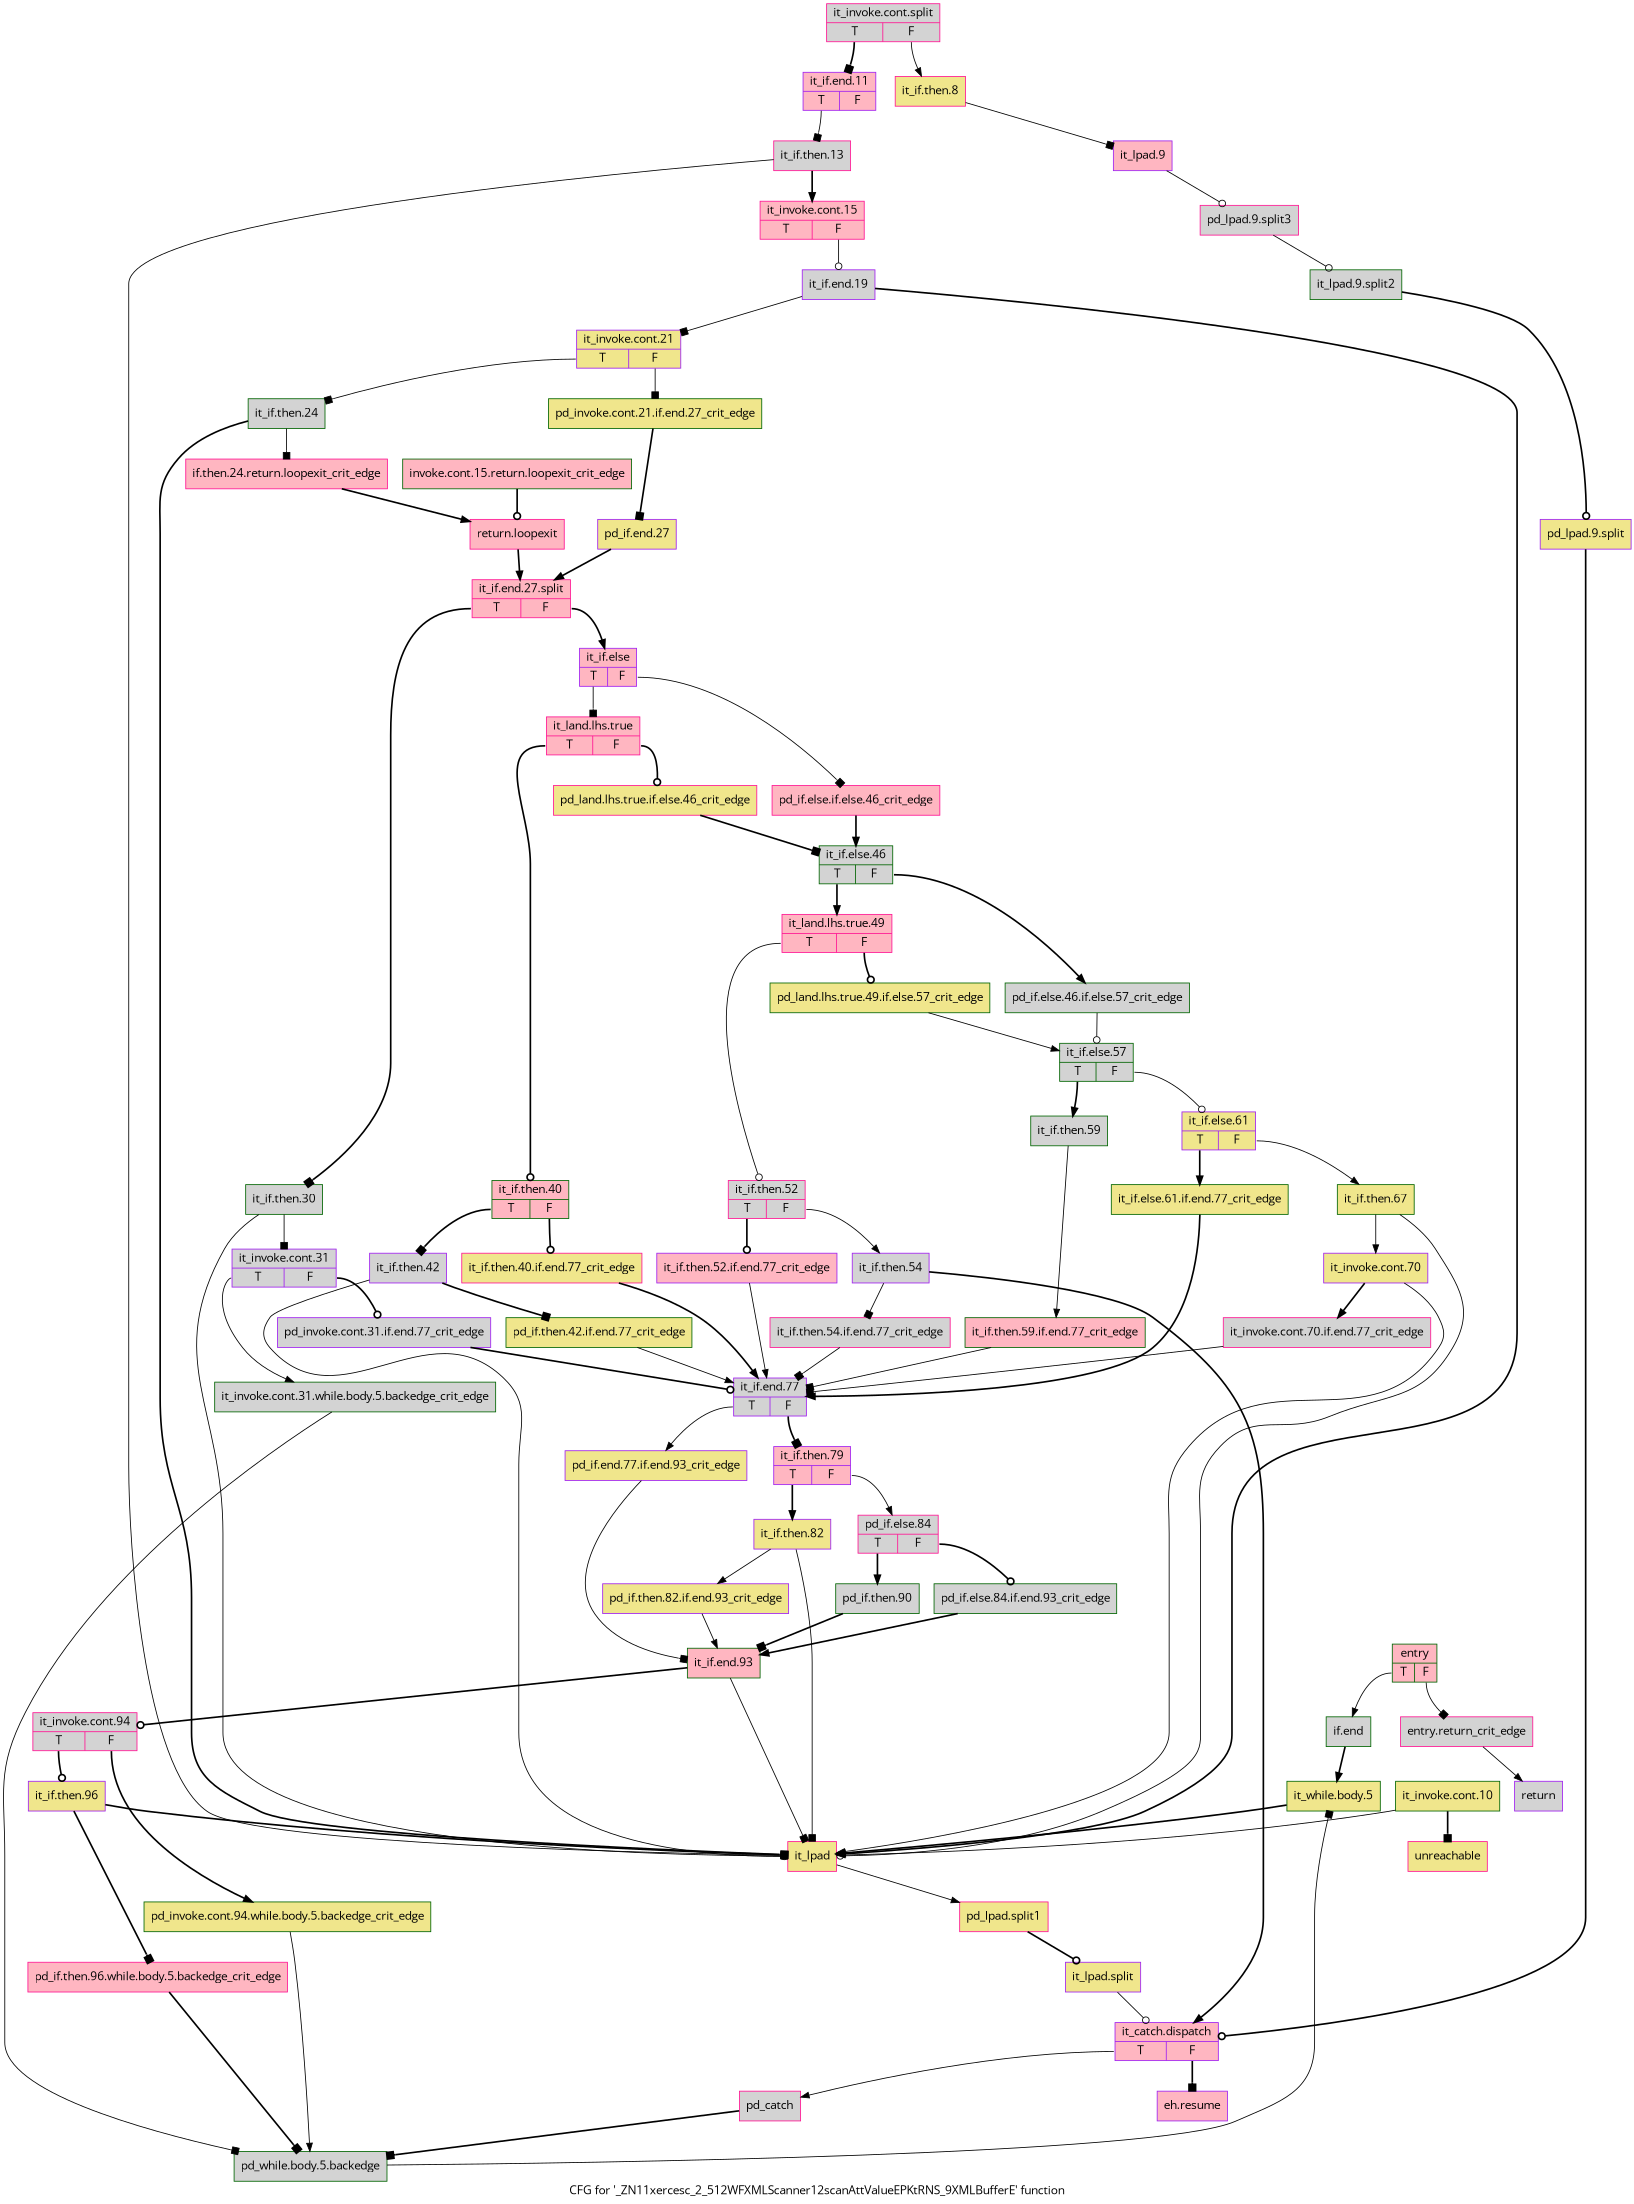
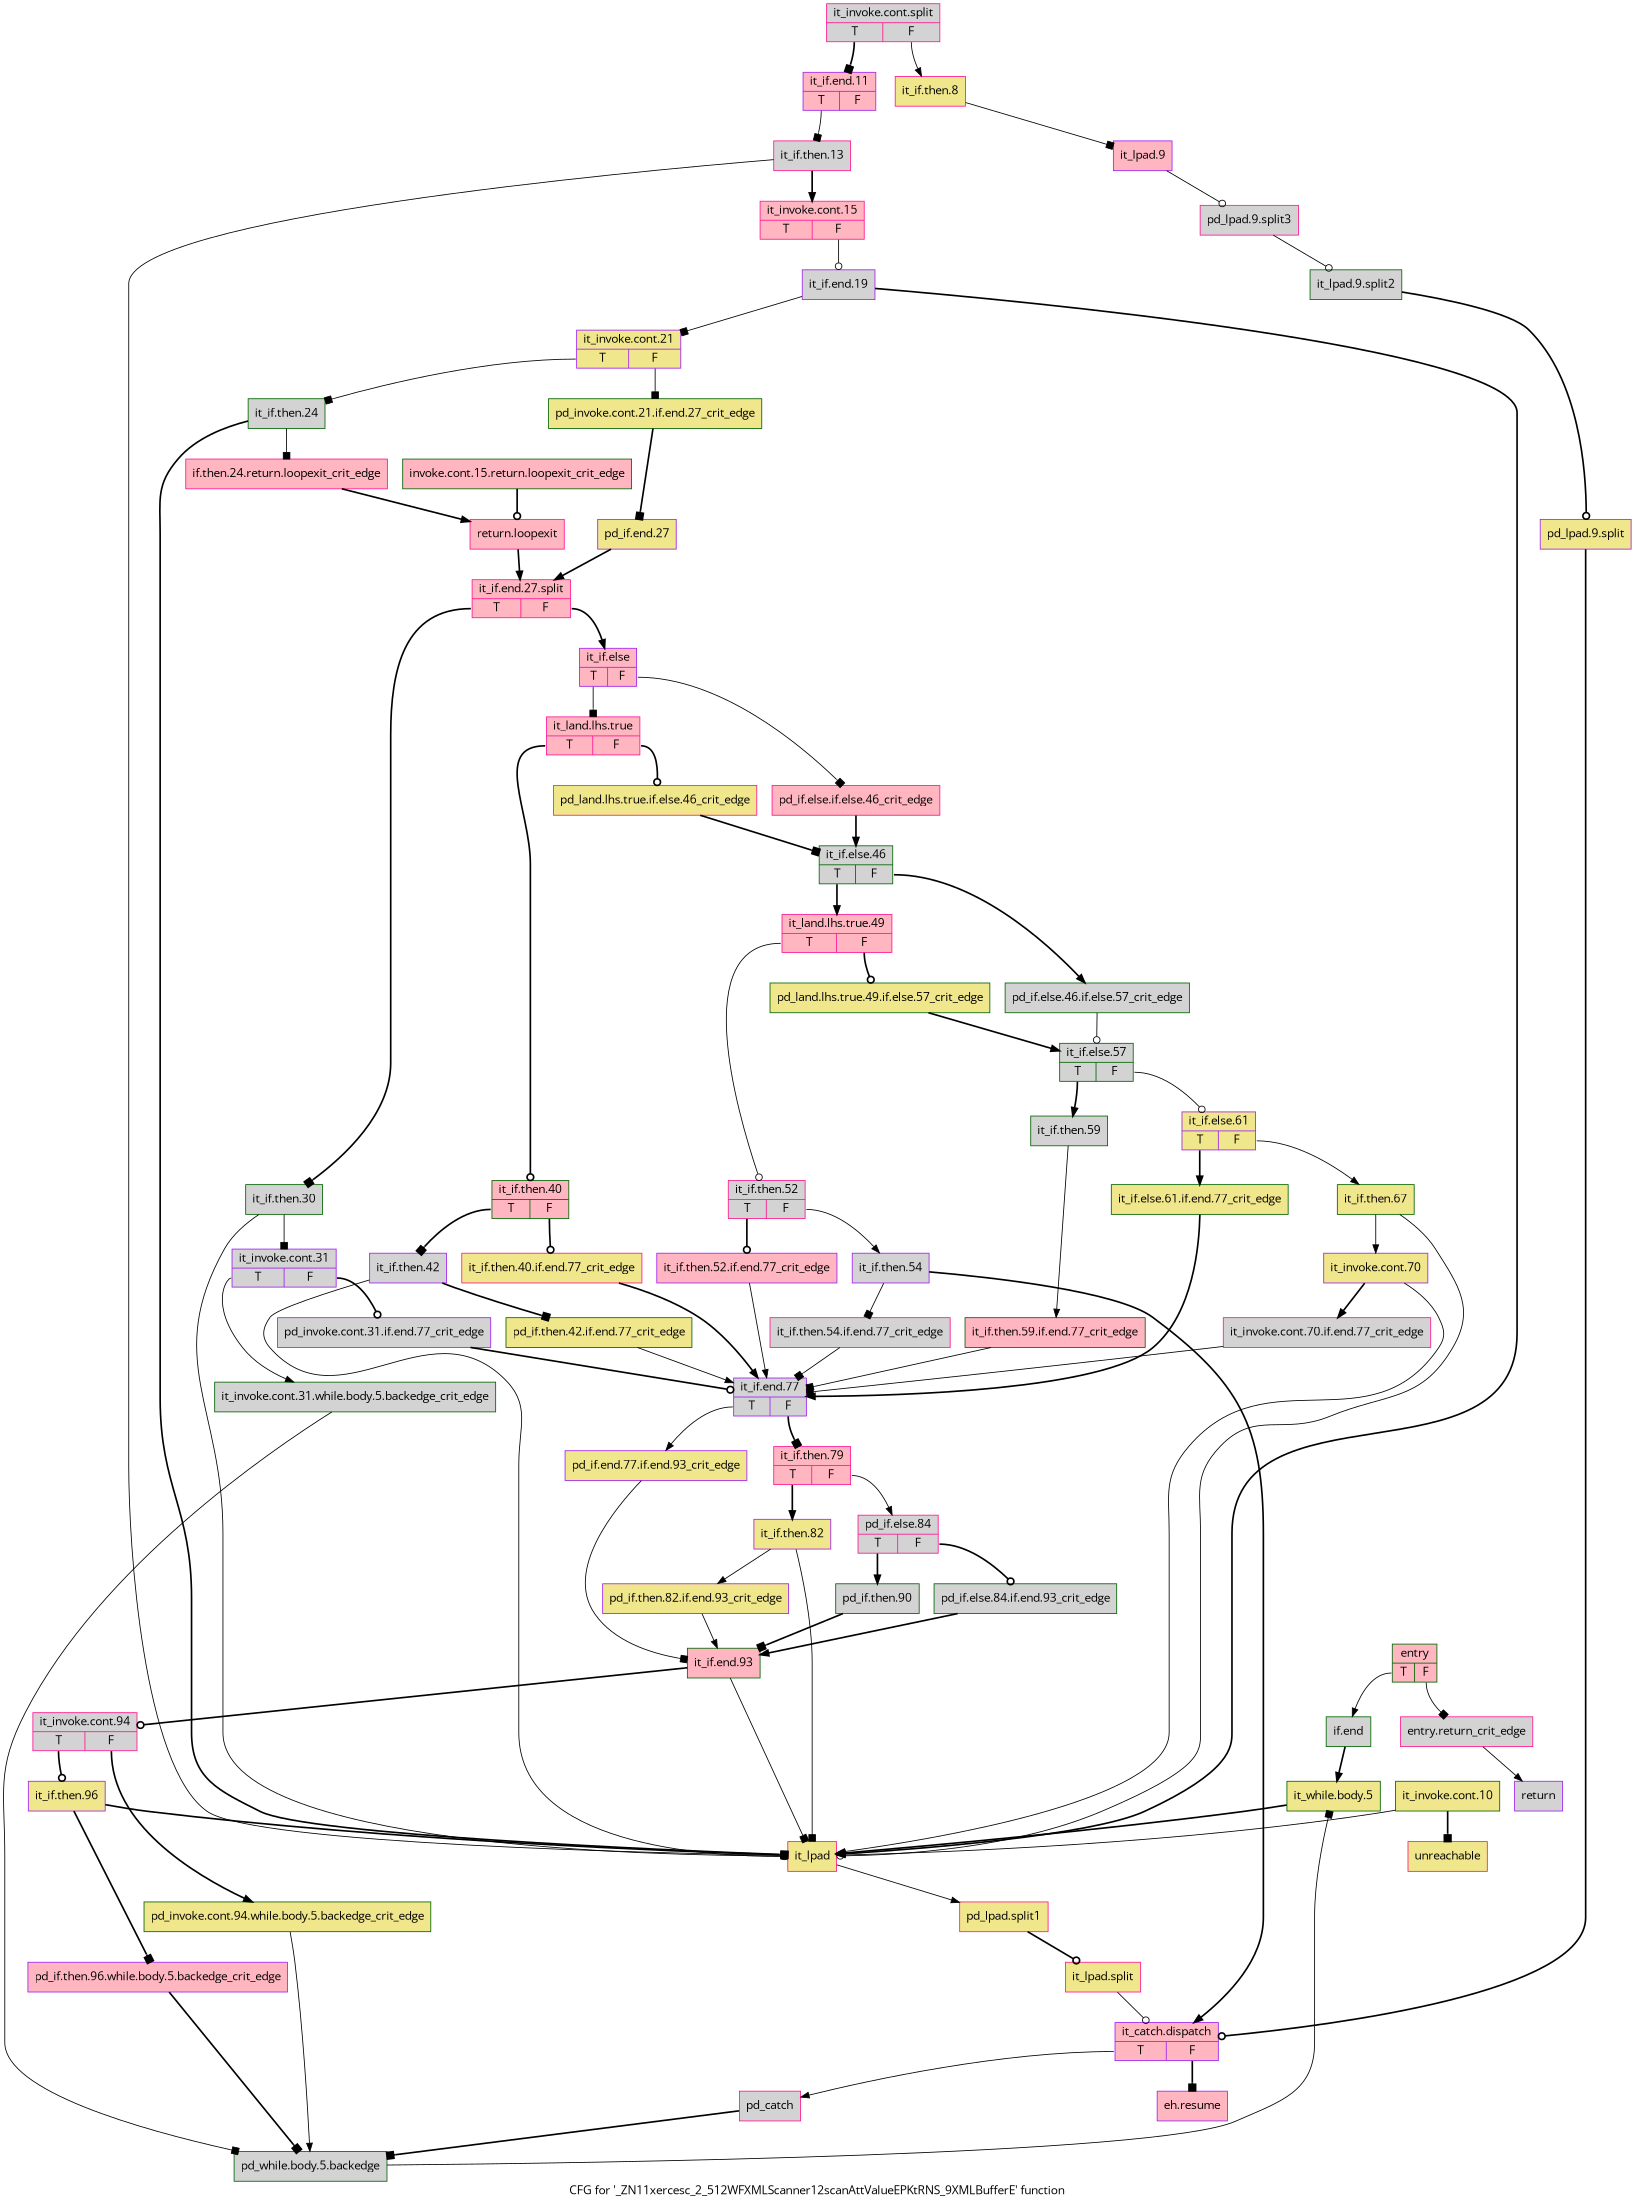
edge "pd_land.lhs.true.49.if.else.57_crit_edge" -> "it_if.else.57": style solid -> bold
node "it_if.then.79": color purple -> deeppink
node "pd_if.then.96.while.body.5.backedge_crit_edge": color deeppink -> purple
node "it_lpad.split": color purple -> deeppink
